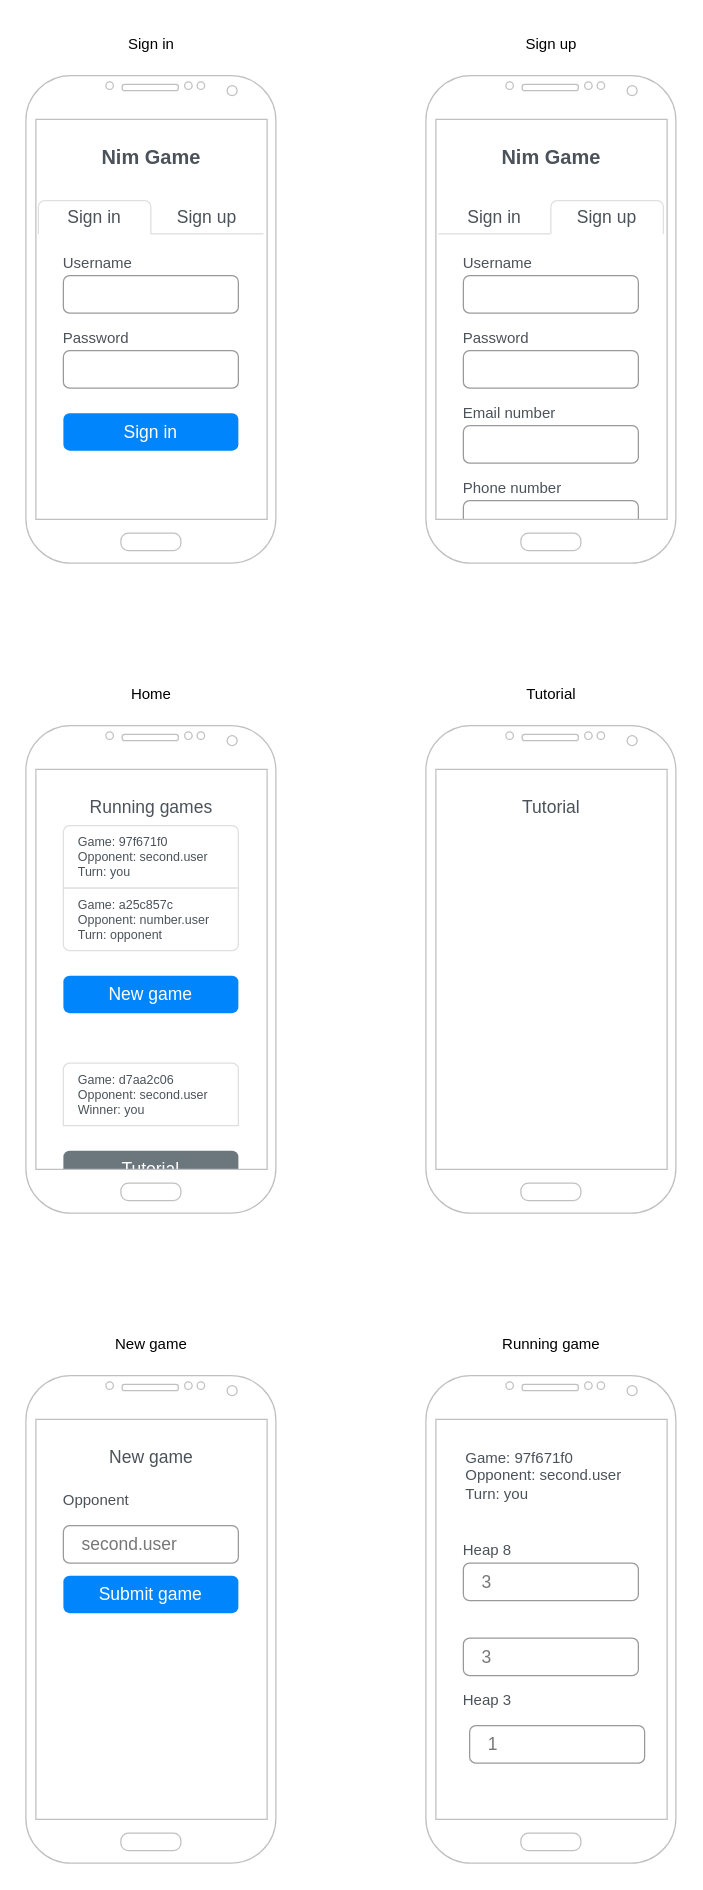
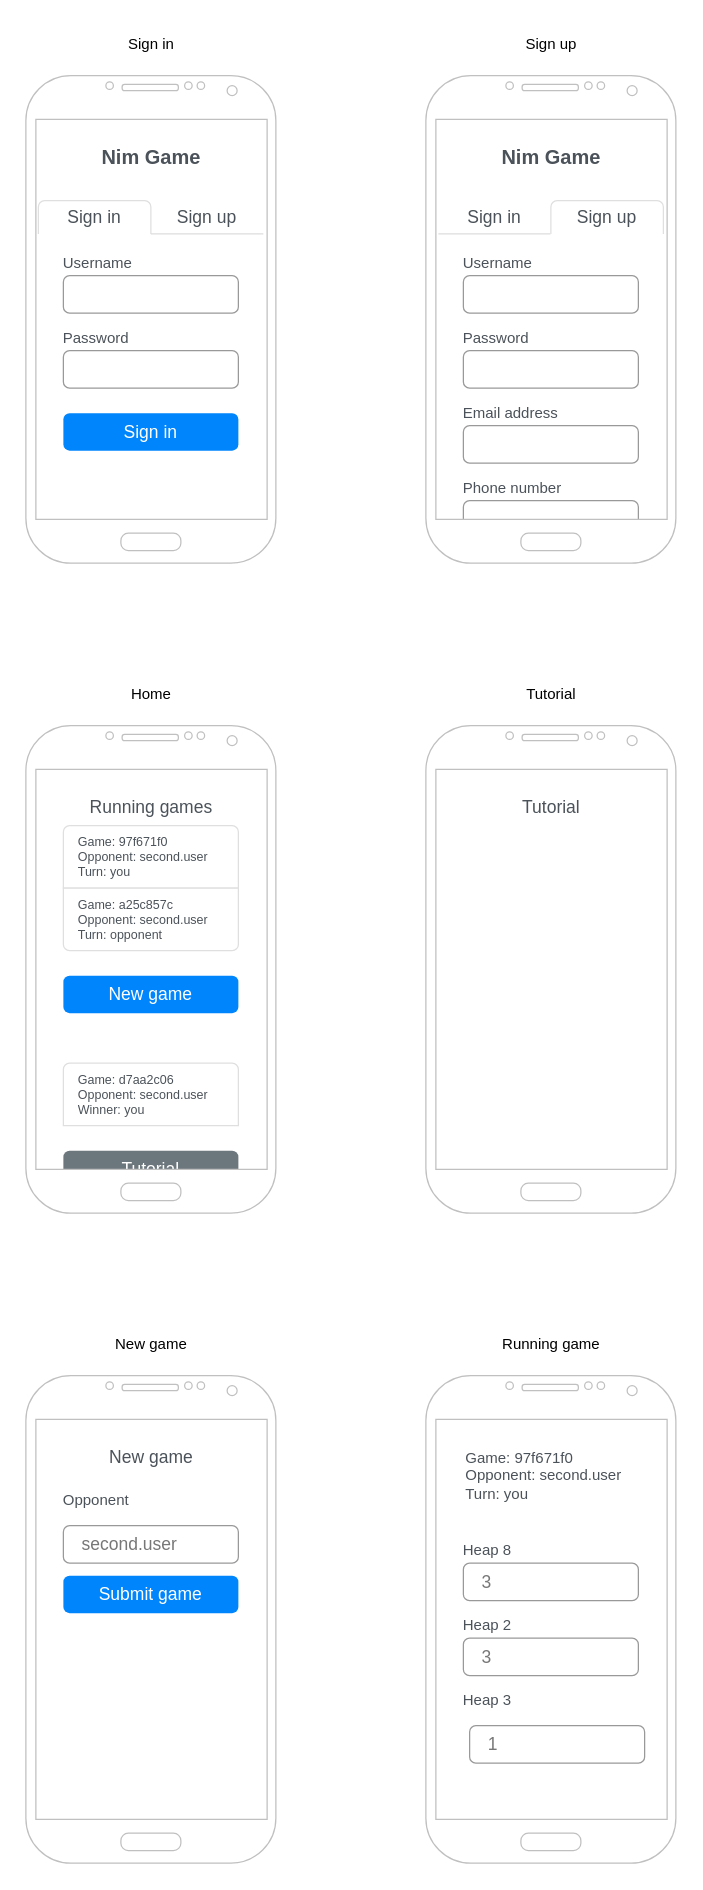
node "Email number": label "Email number" -> "Email address"
node "Game: a25c857c Opponent: number.user Turn: opponent": label "Game: a25c857c Opponent: number.user Turn: opponent" -> "Game: a25c857c Opponent: second.user Turn: opponent"
node "Heap 2": added
